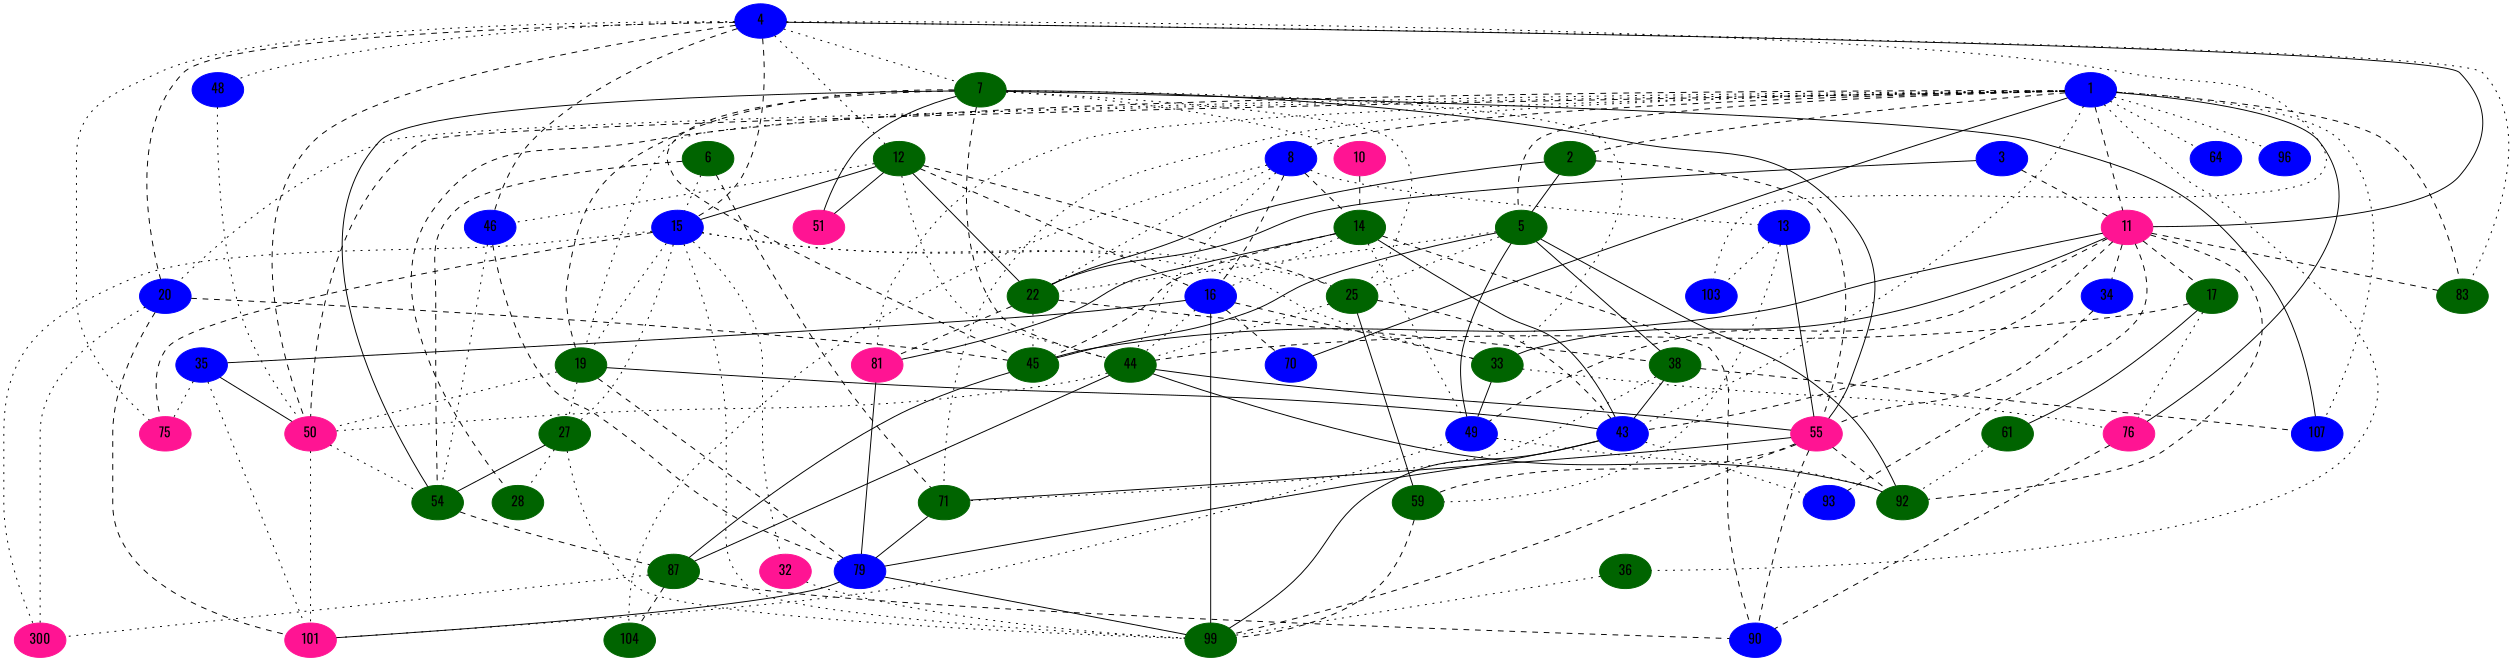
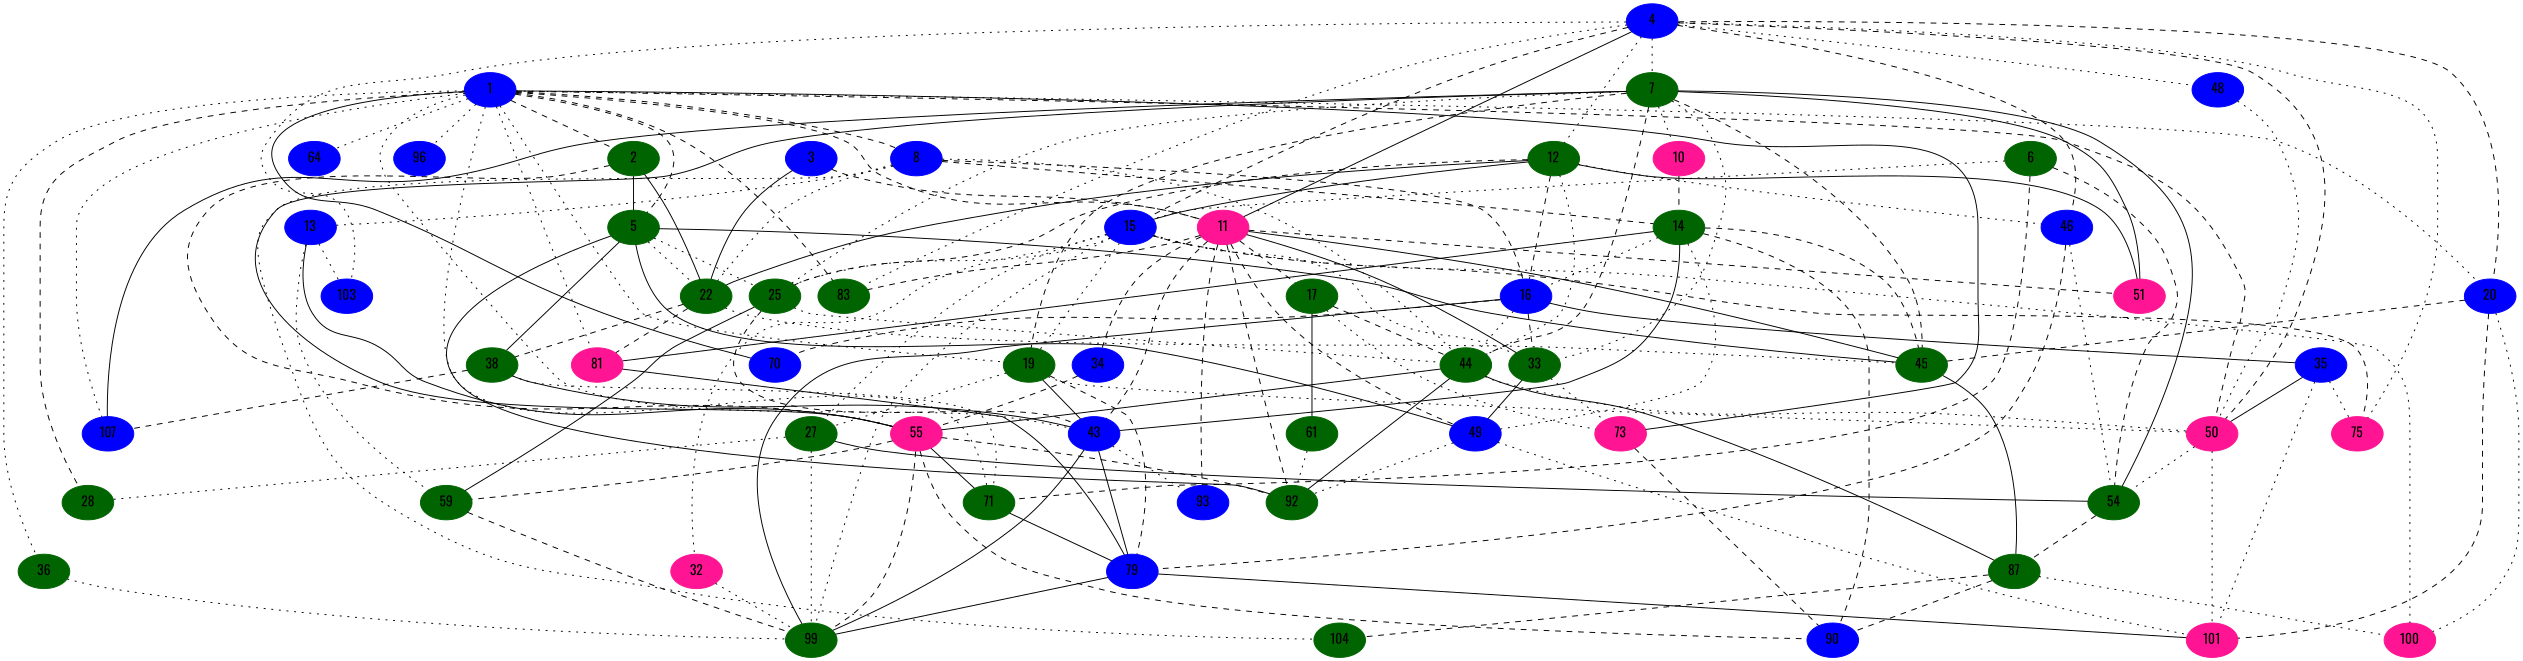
edge "11" -- "51": added
node "76": label "76" -> "73"
node "300": label "300" -> "100"
